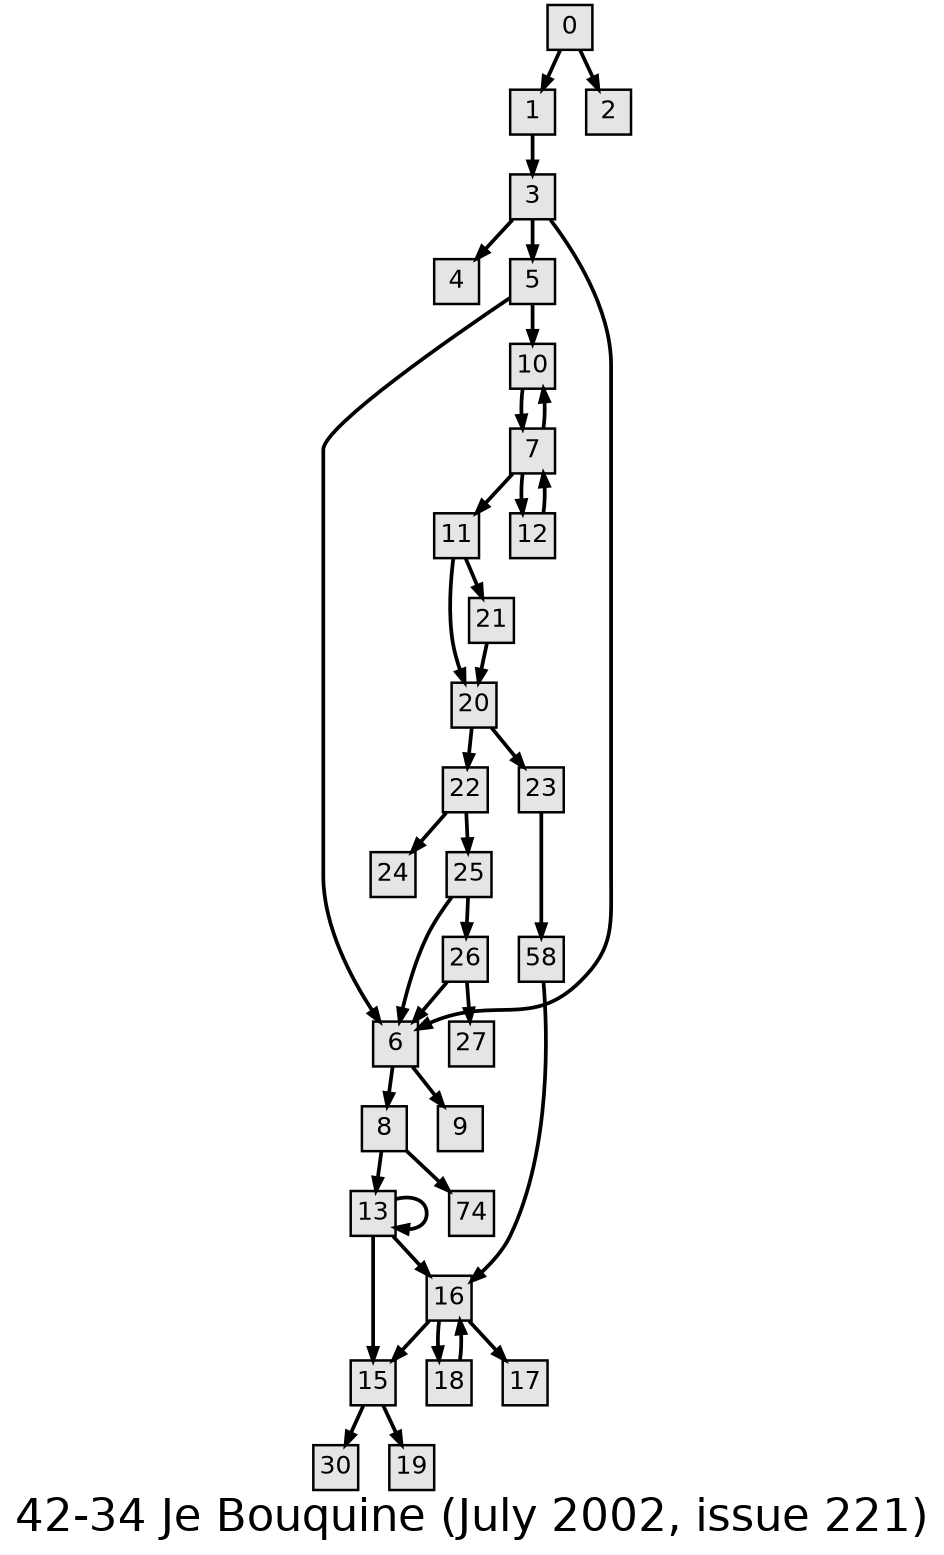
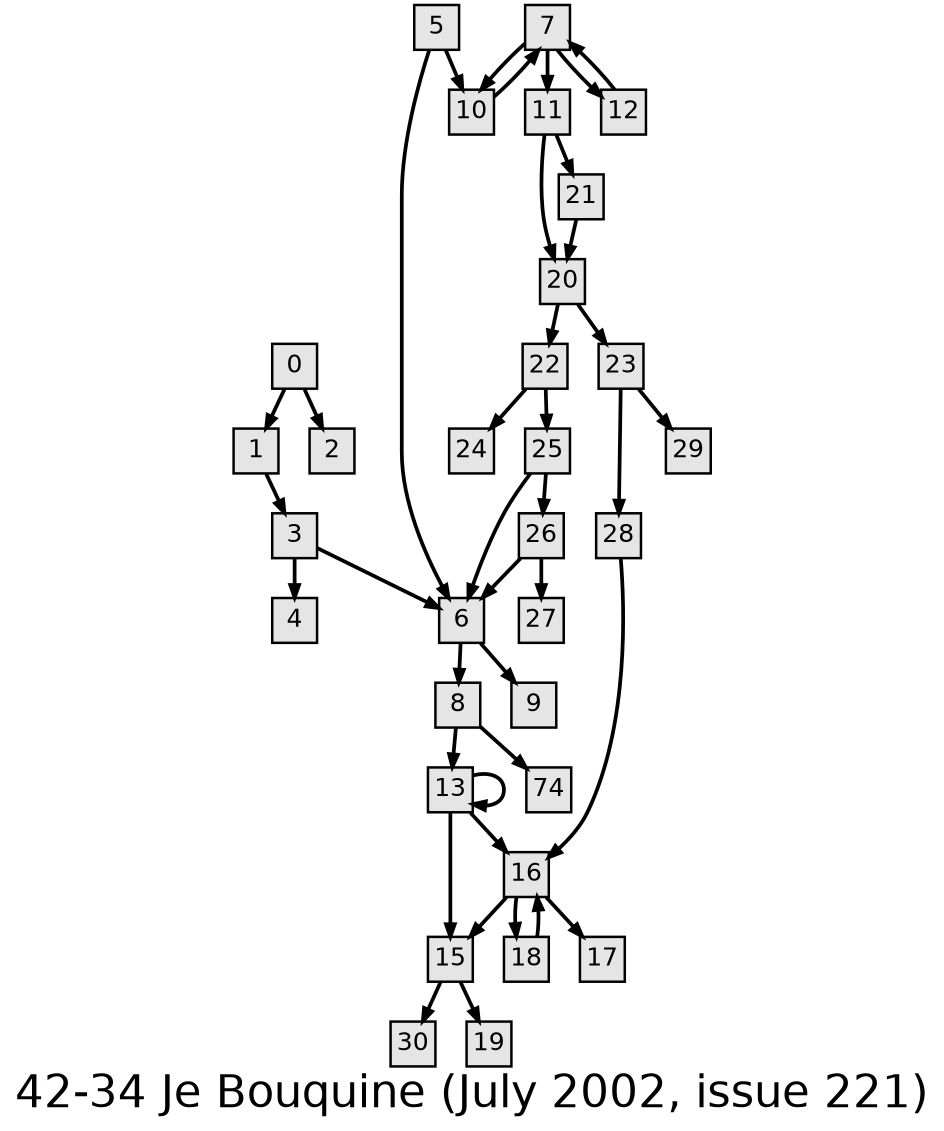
edge "3" -> "5": removed
node "29": added
node "58": label "58" -> "28"
